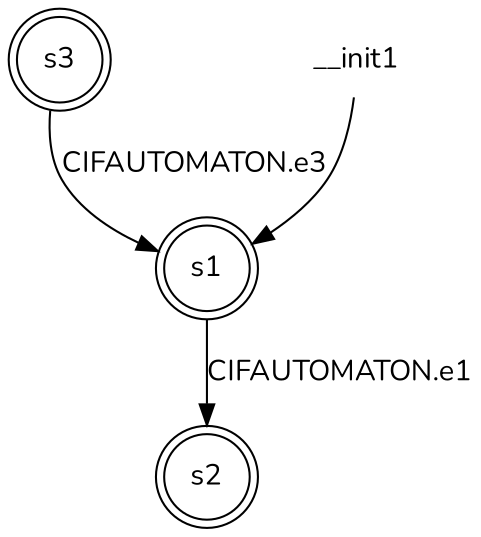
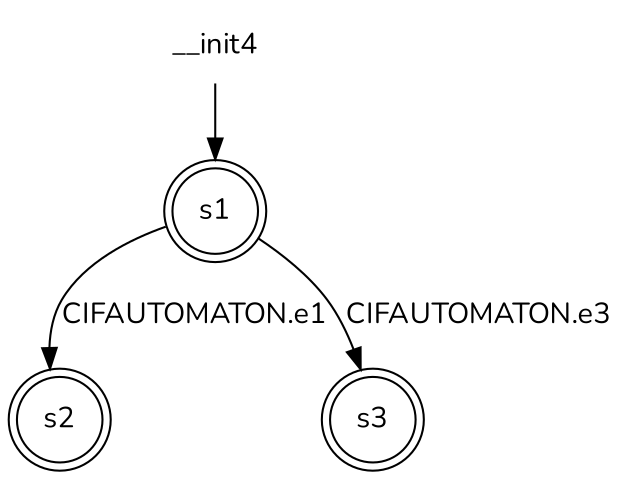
node "__init1": label "__init1" -> "__init4"
edge "s3" -> "s1": reversed
